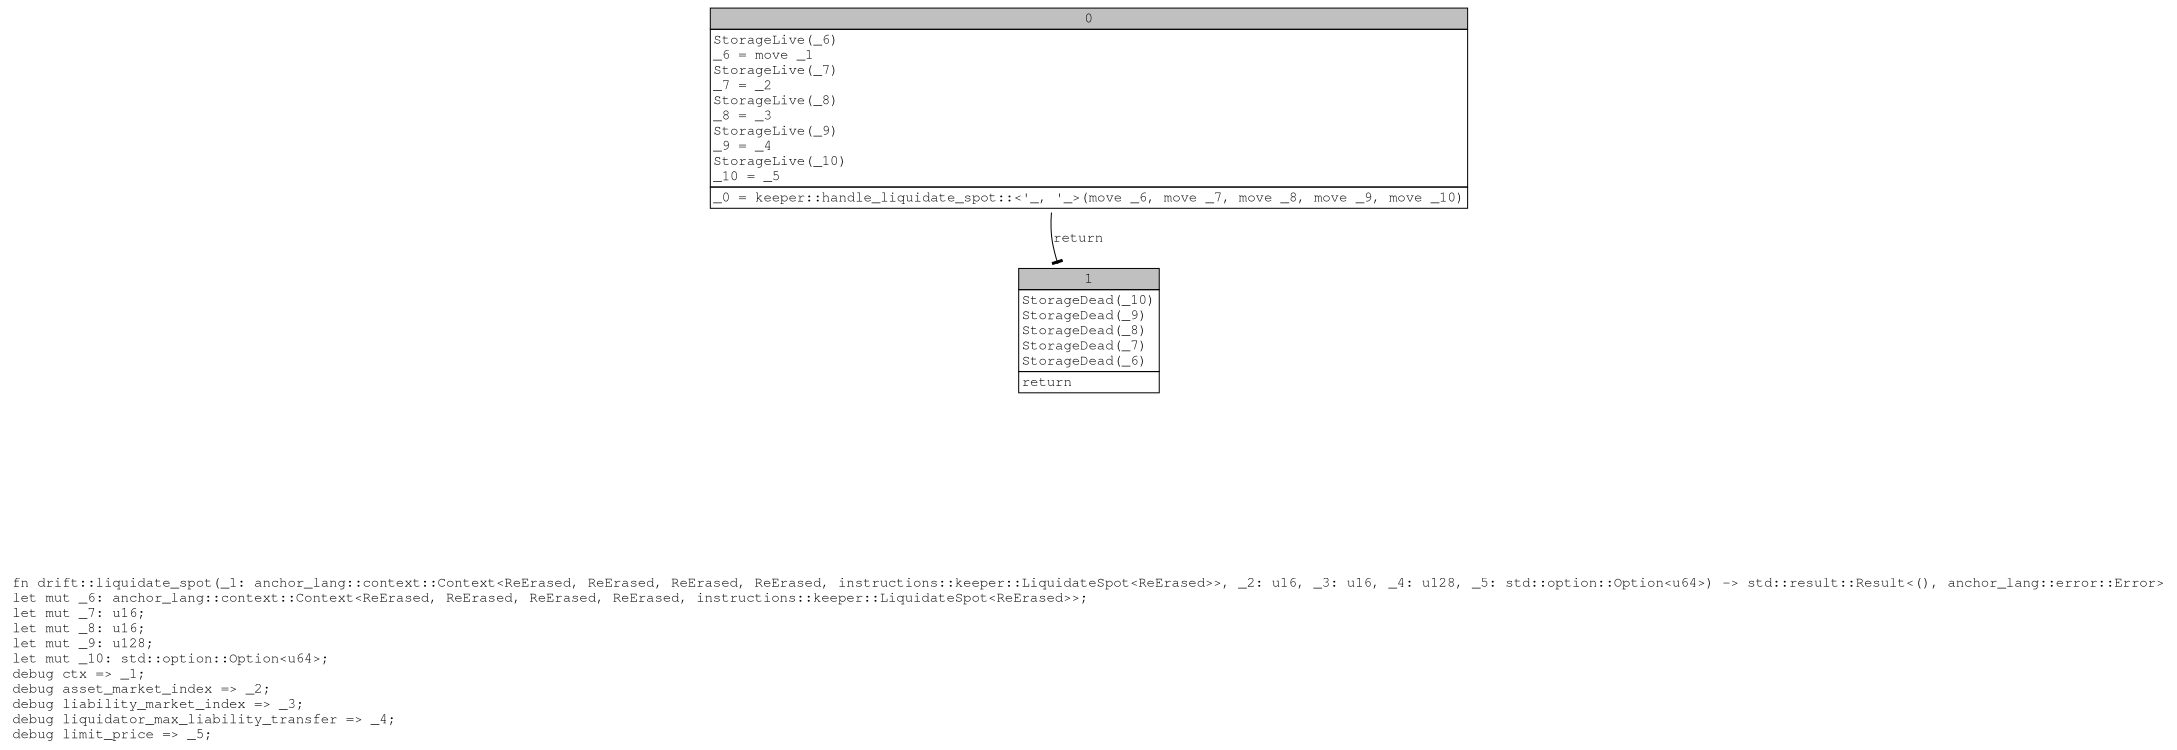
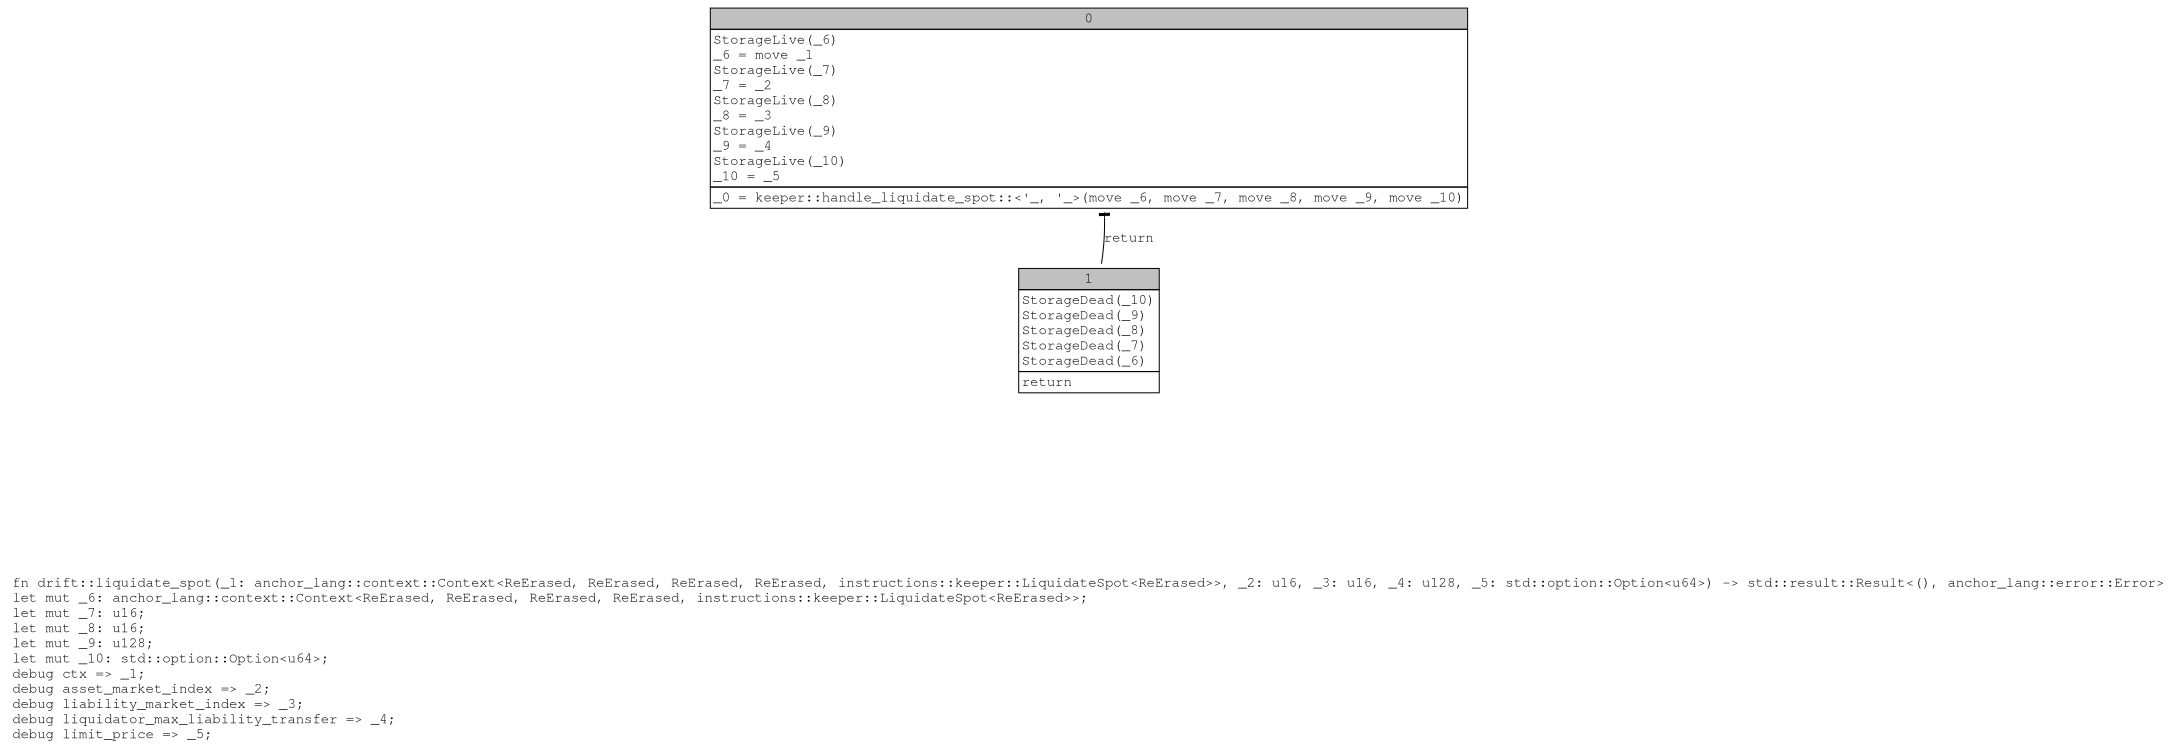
edge "0" -> "1": reversed
